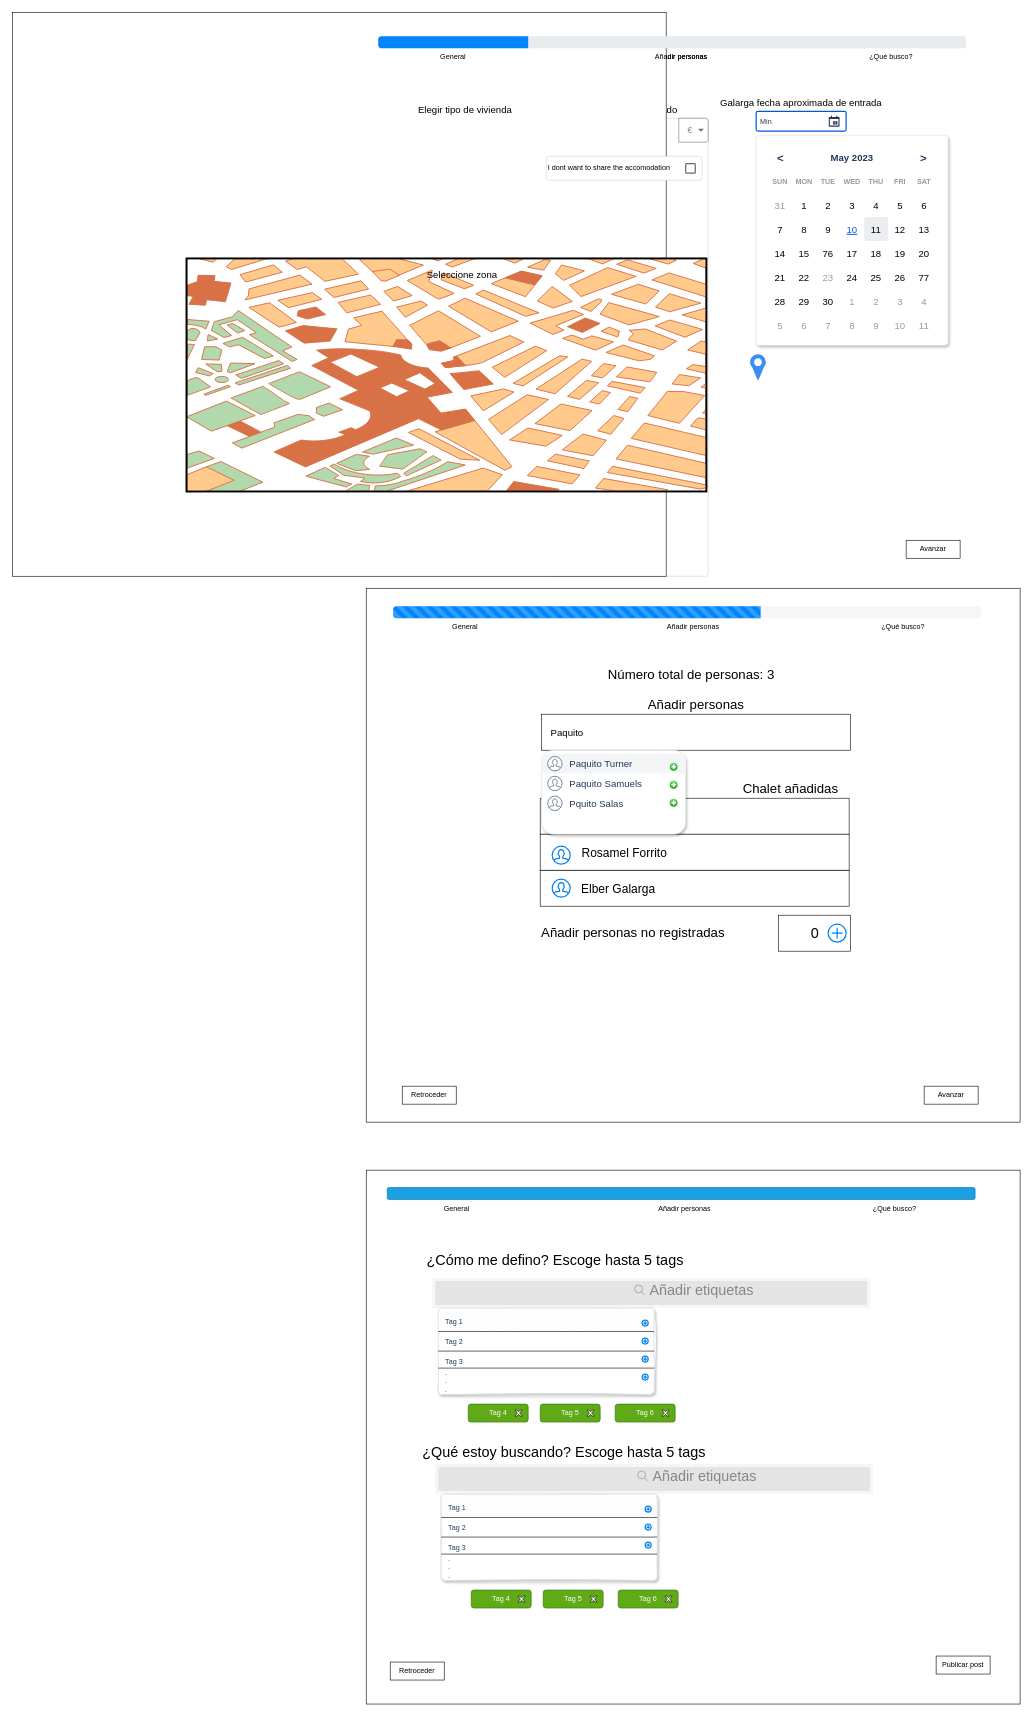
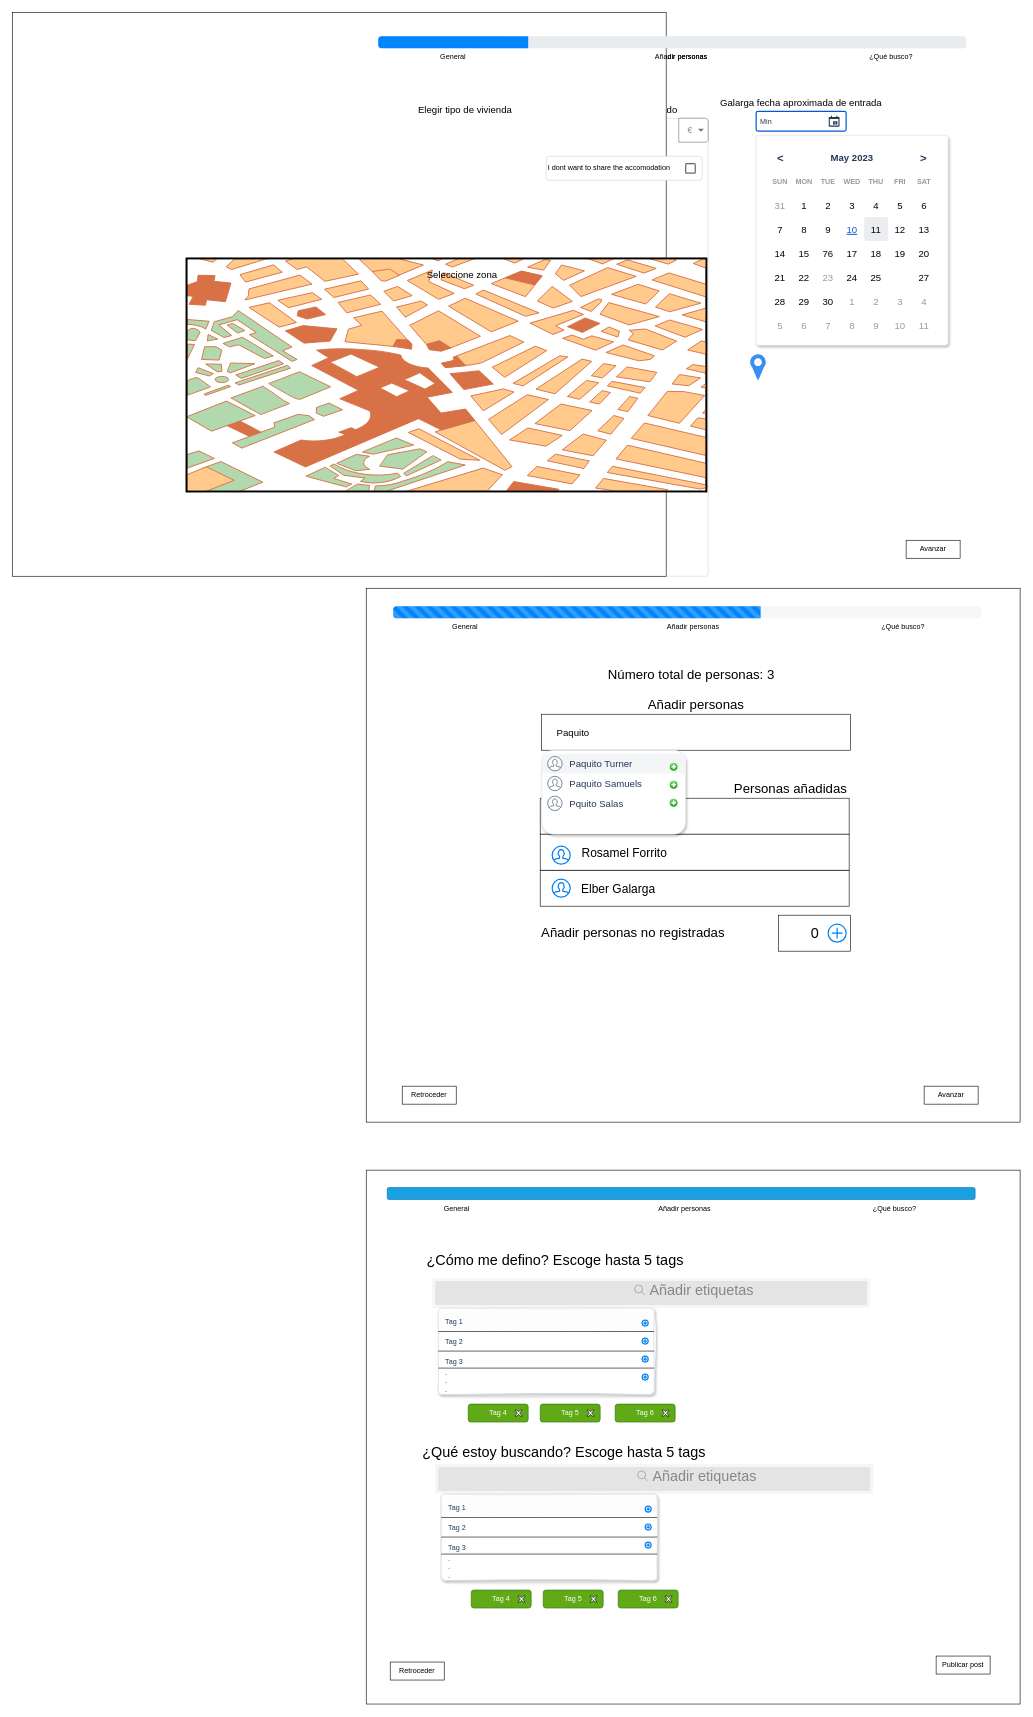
node "26": removed
node "77": label "77" -> "27"
node "Paquito": moved (567, 732) -> (573, 732)
node "Chalet añadidas": label "Chalet añadidas" -> "Personas añadidas"
